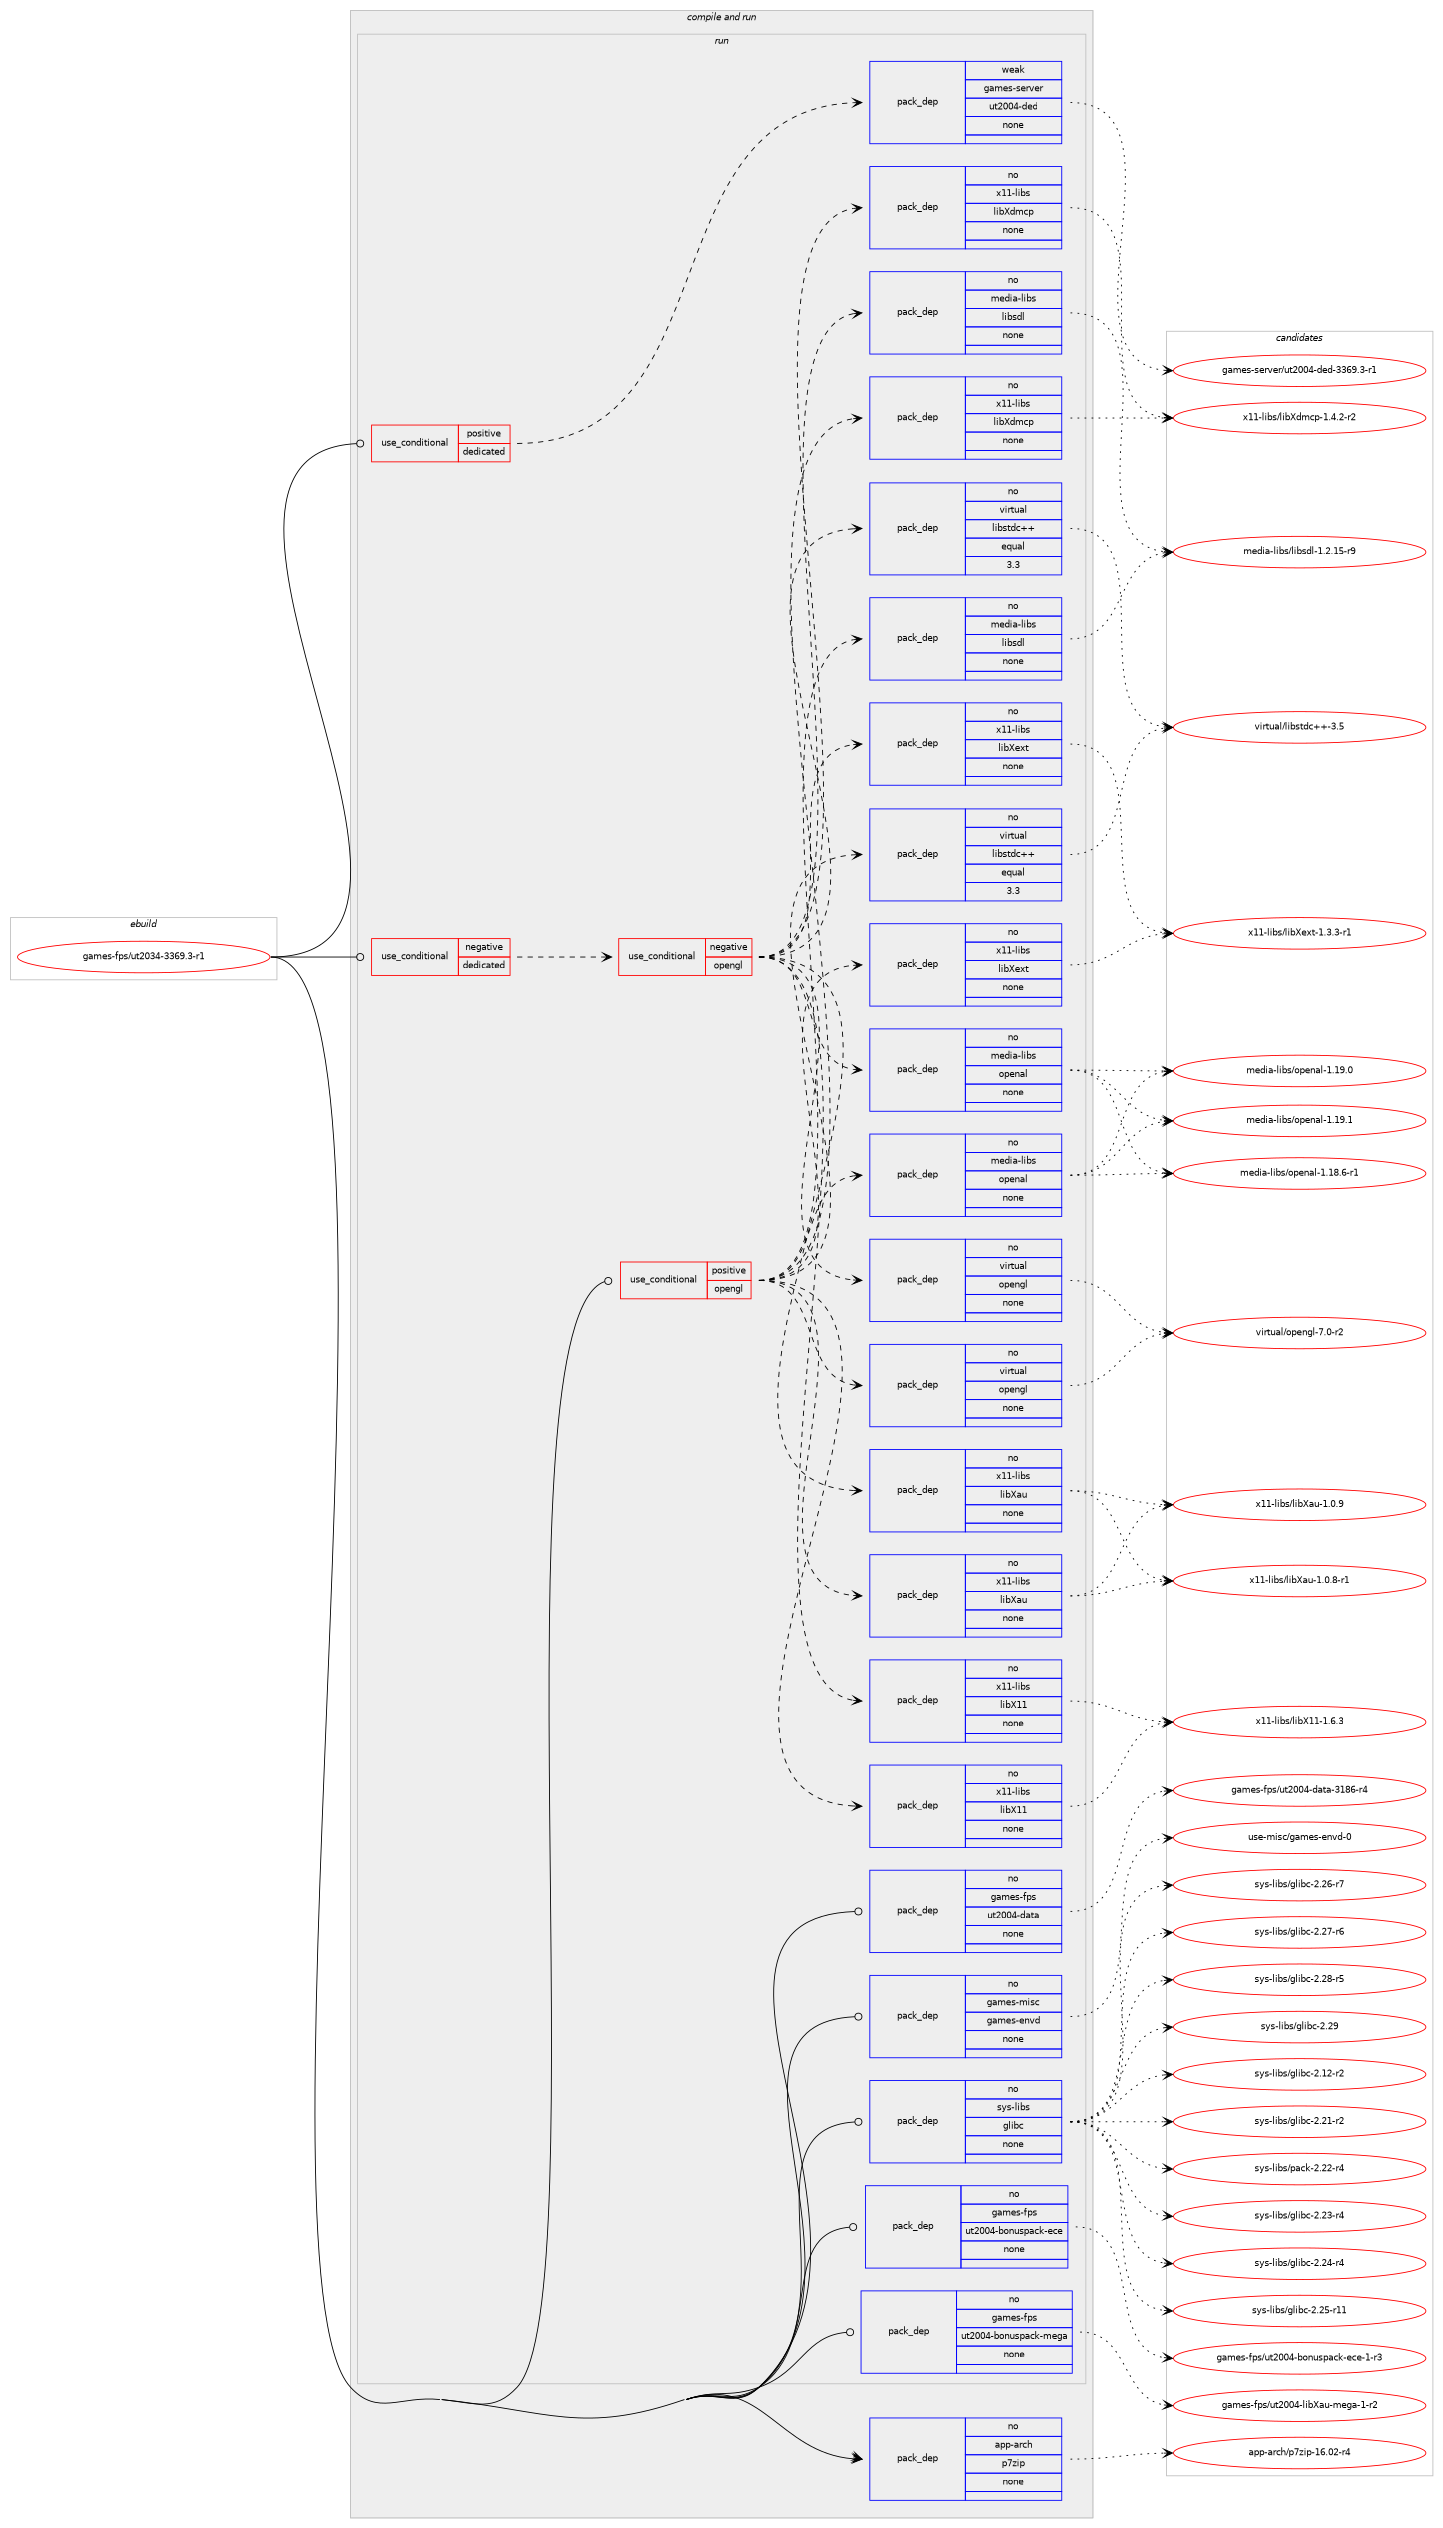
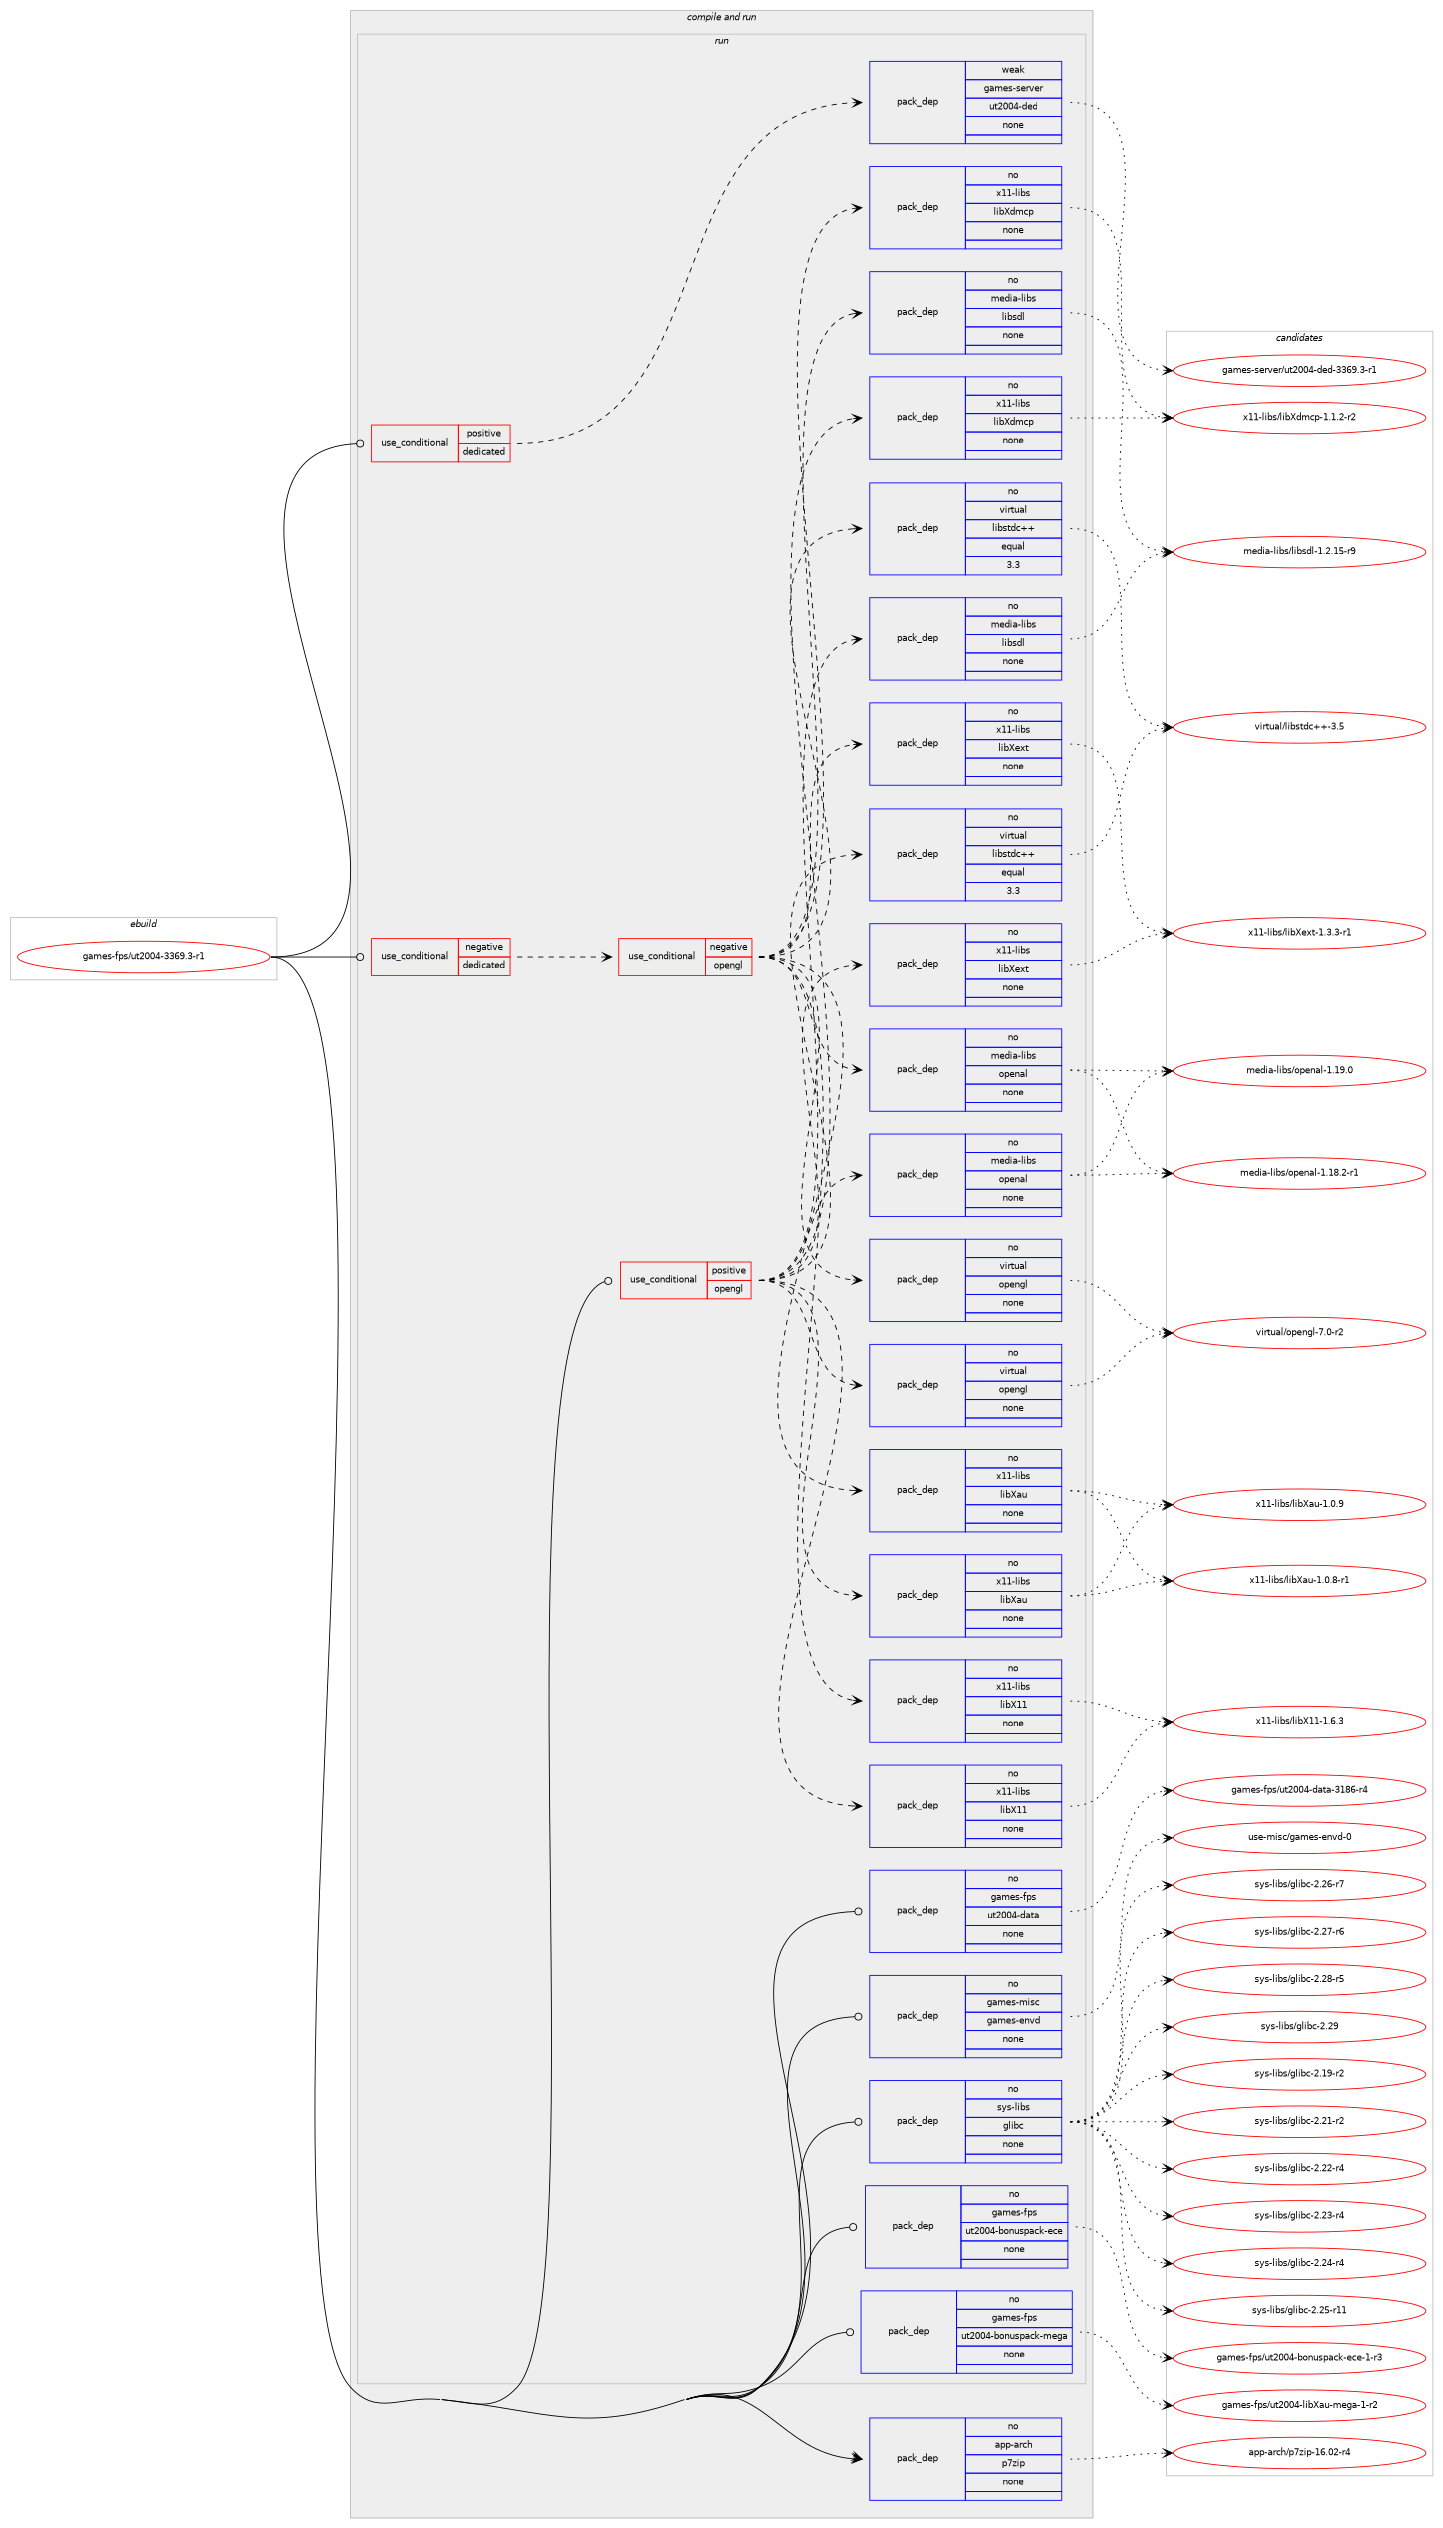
node "x11-libs/libXdmcp-1.4.2-r2": label "x11-libs/libXdmcp-1.4.2-r2" -> "x11-libs/libXdmcp-1.1.2-r2"
node "games-fps/ut2034-3369.3-r1": label "games-fps/ut2034-3369.3-r1" -> "games-fps/ut2004-3369.3-r1"
node "media-libs/openal-1.19.1": removed
node "media-libs/openal-1.18.6-r1": label "media-libs/openal-1.18.6-r1" -> "media-libs/openal-1.18.2-r1"
node "sys-libs/glibc-2.12-r2": label "sys-libs/glibc-2.12-r2" -> "sys-libs/glibc-2.19-r2"
node "sys-libs/pack-2.22-r4": label "sys-libs/pack-2.22-r4" -> "sys-libs/glibc-2.22-r4"
